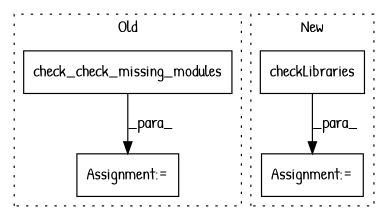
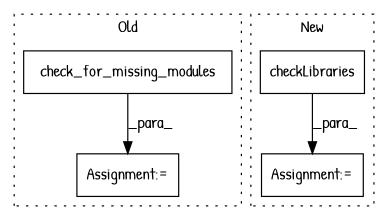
node "check_check_missing_modules": label "check_check_missing_modules" -> "check_for_missing_modules"
